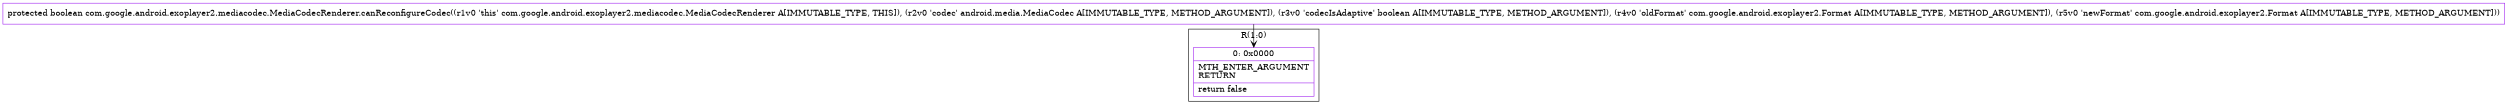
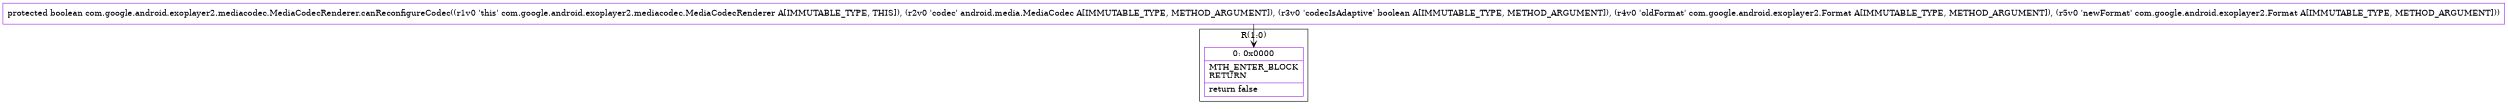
node "0: 0x0000": text "MTH_ENTER_ARGUMENT" -> "MTH_ENTER_BLOCK"
